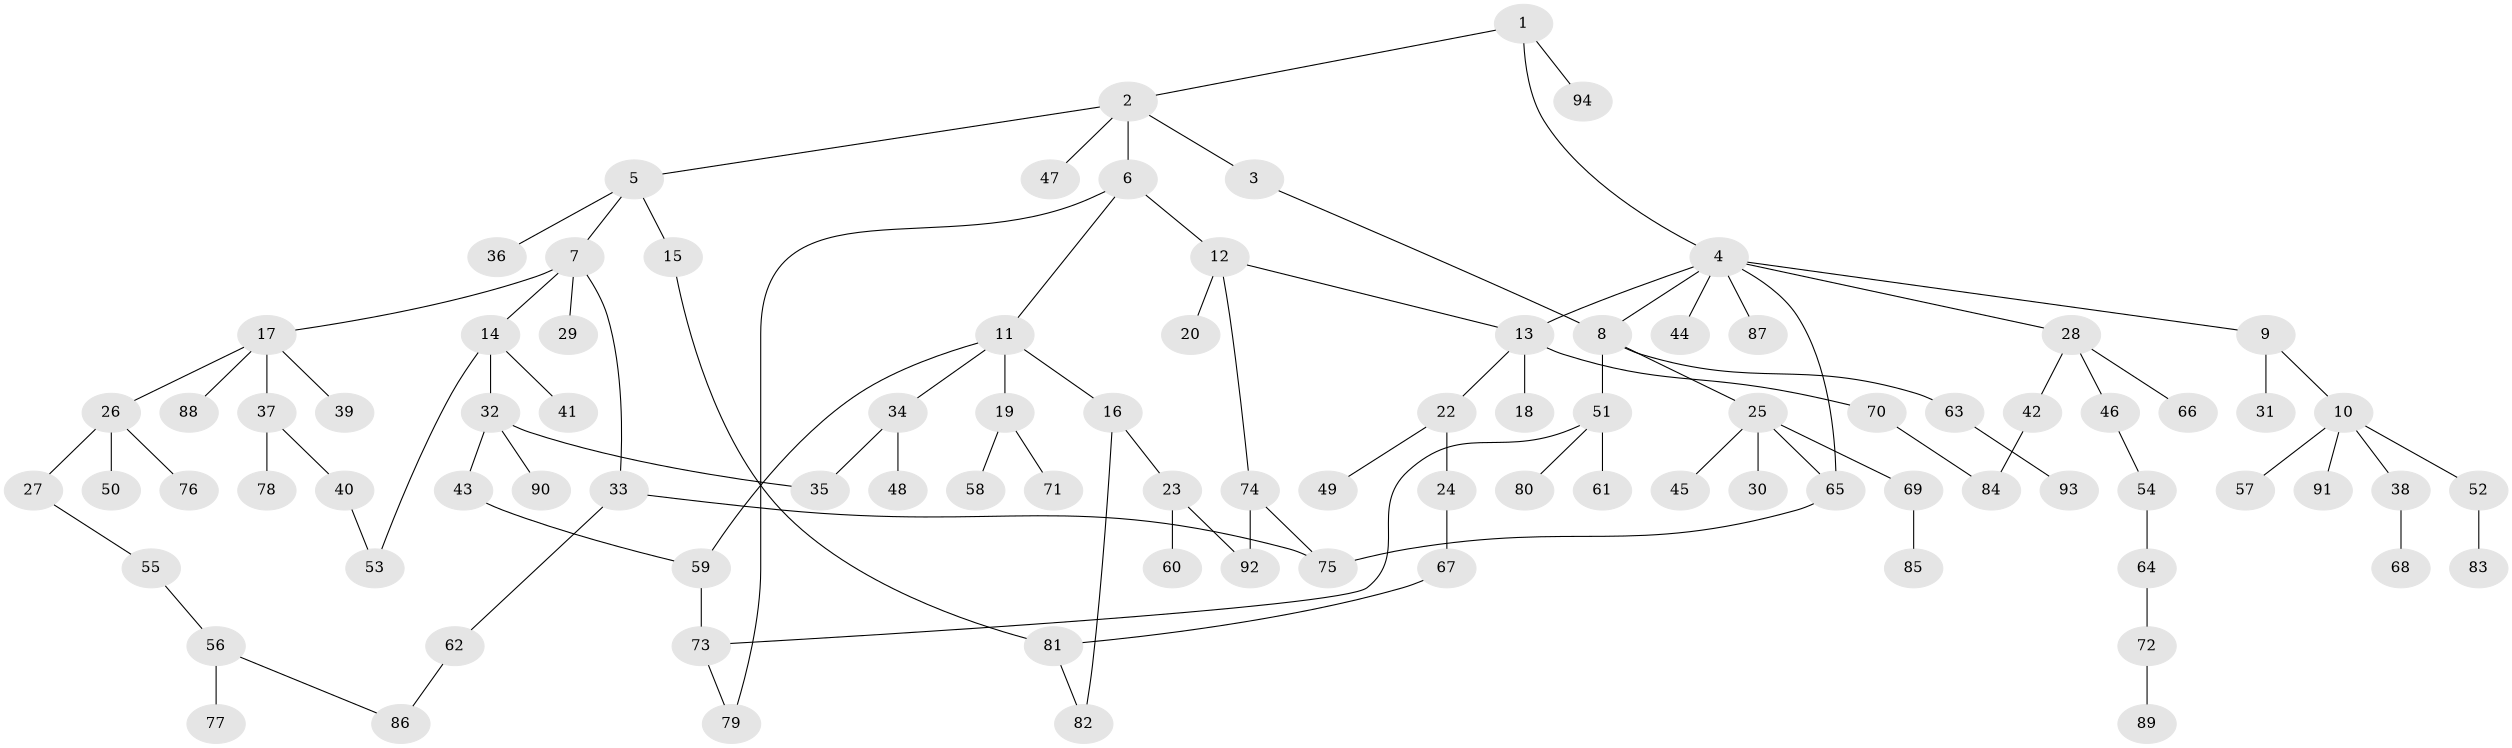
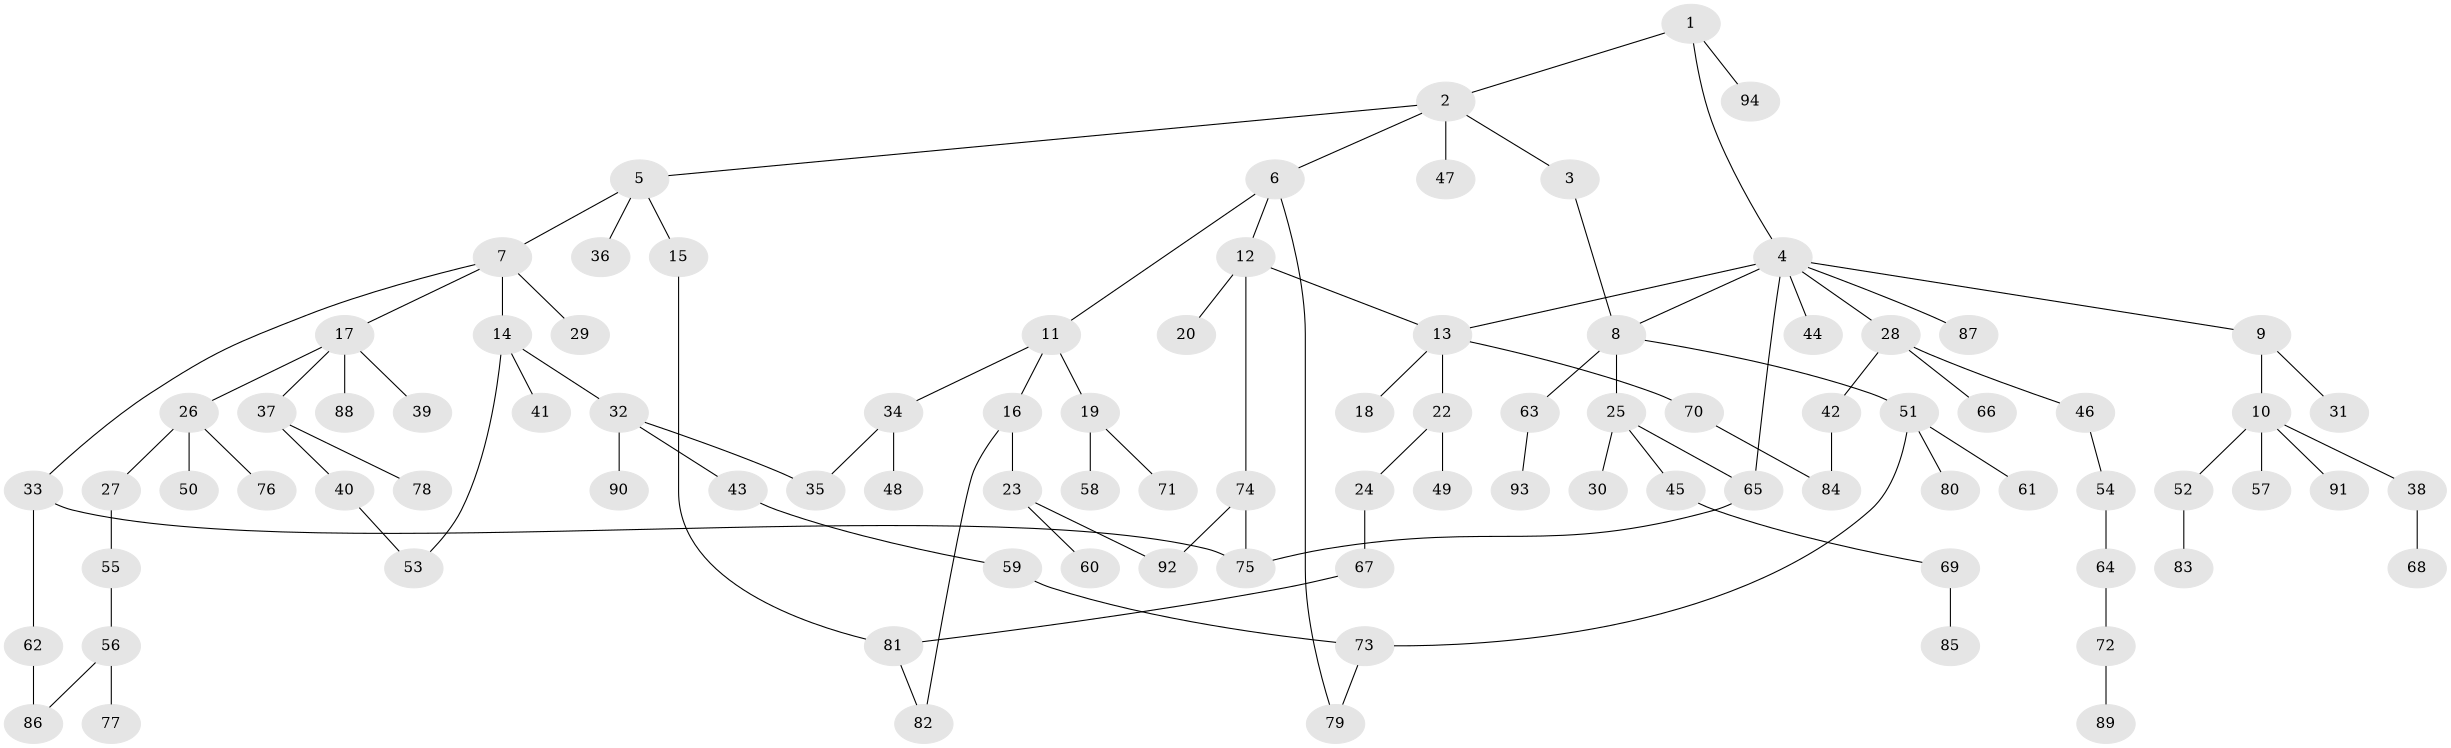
edge "11" -- "59": removed
edge "25" -- "69": now "45" -- "69"
